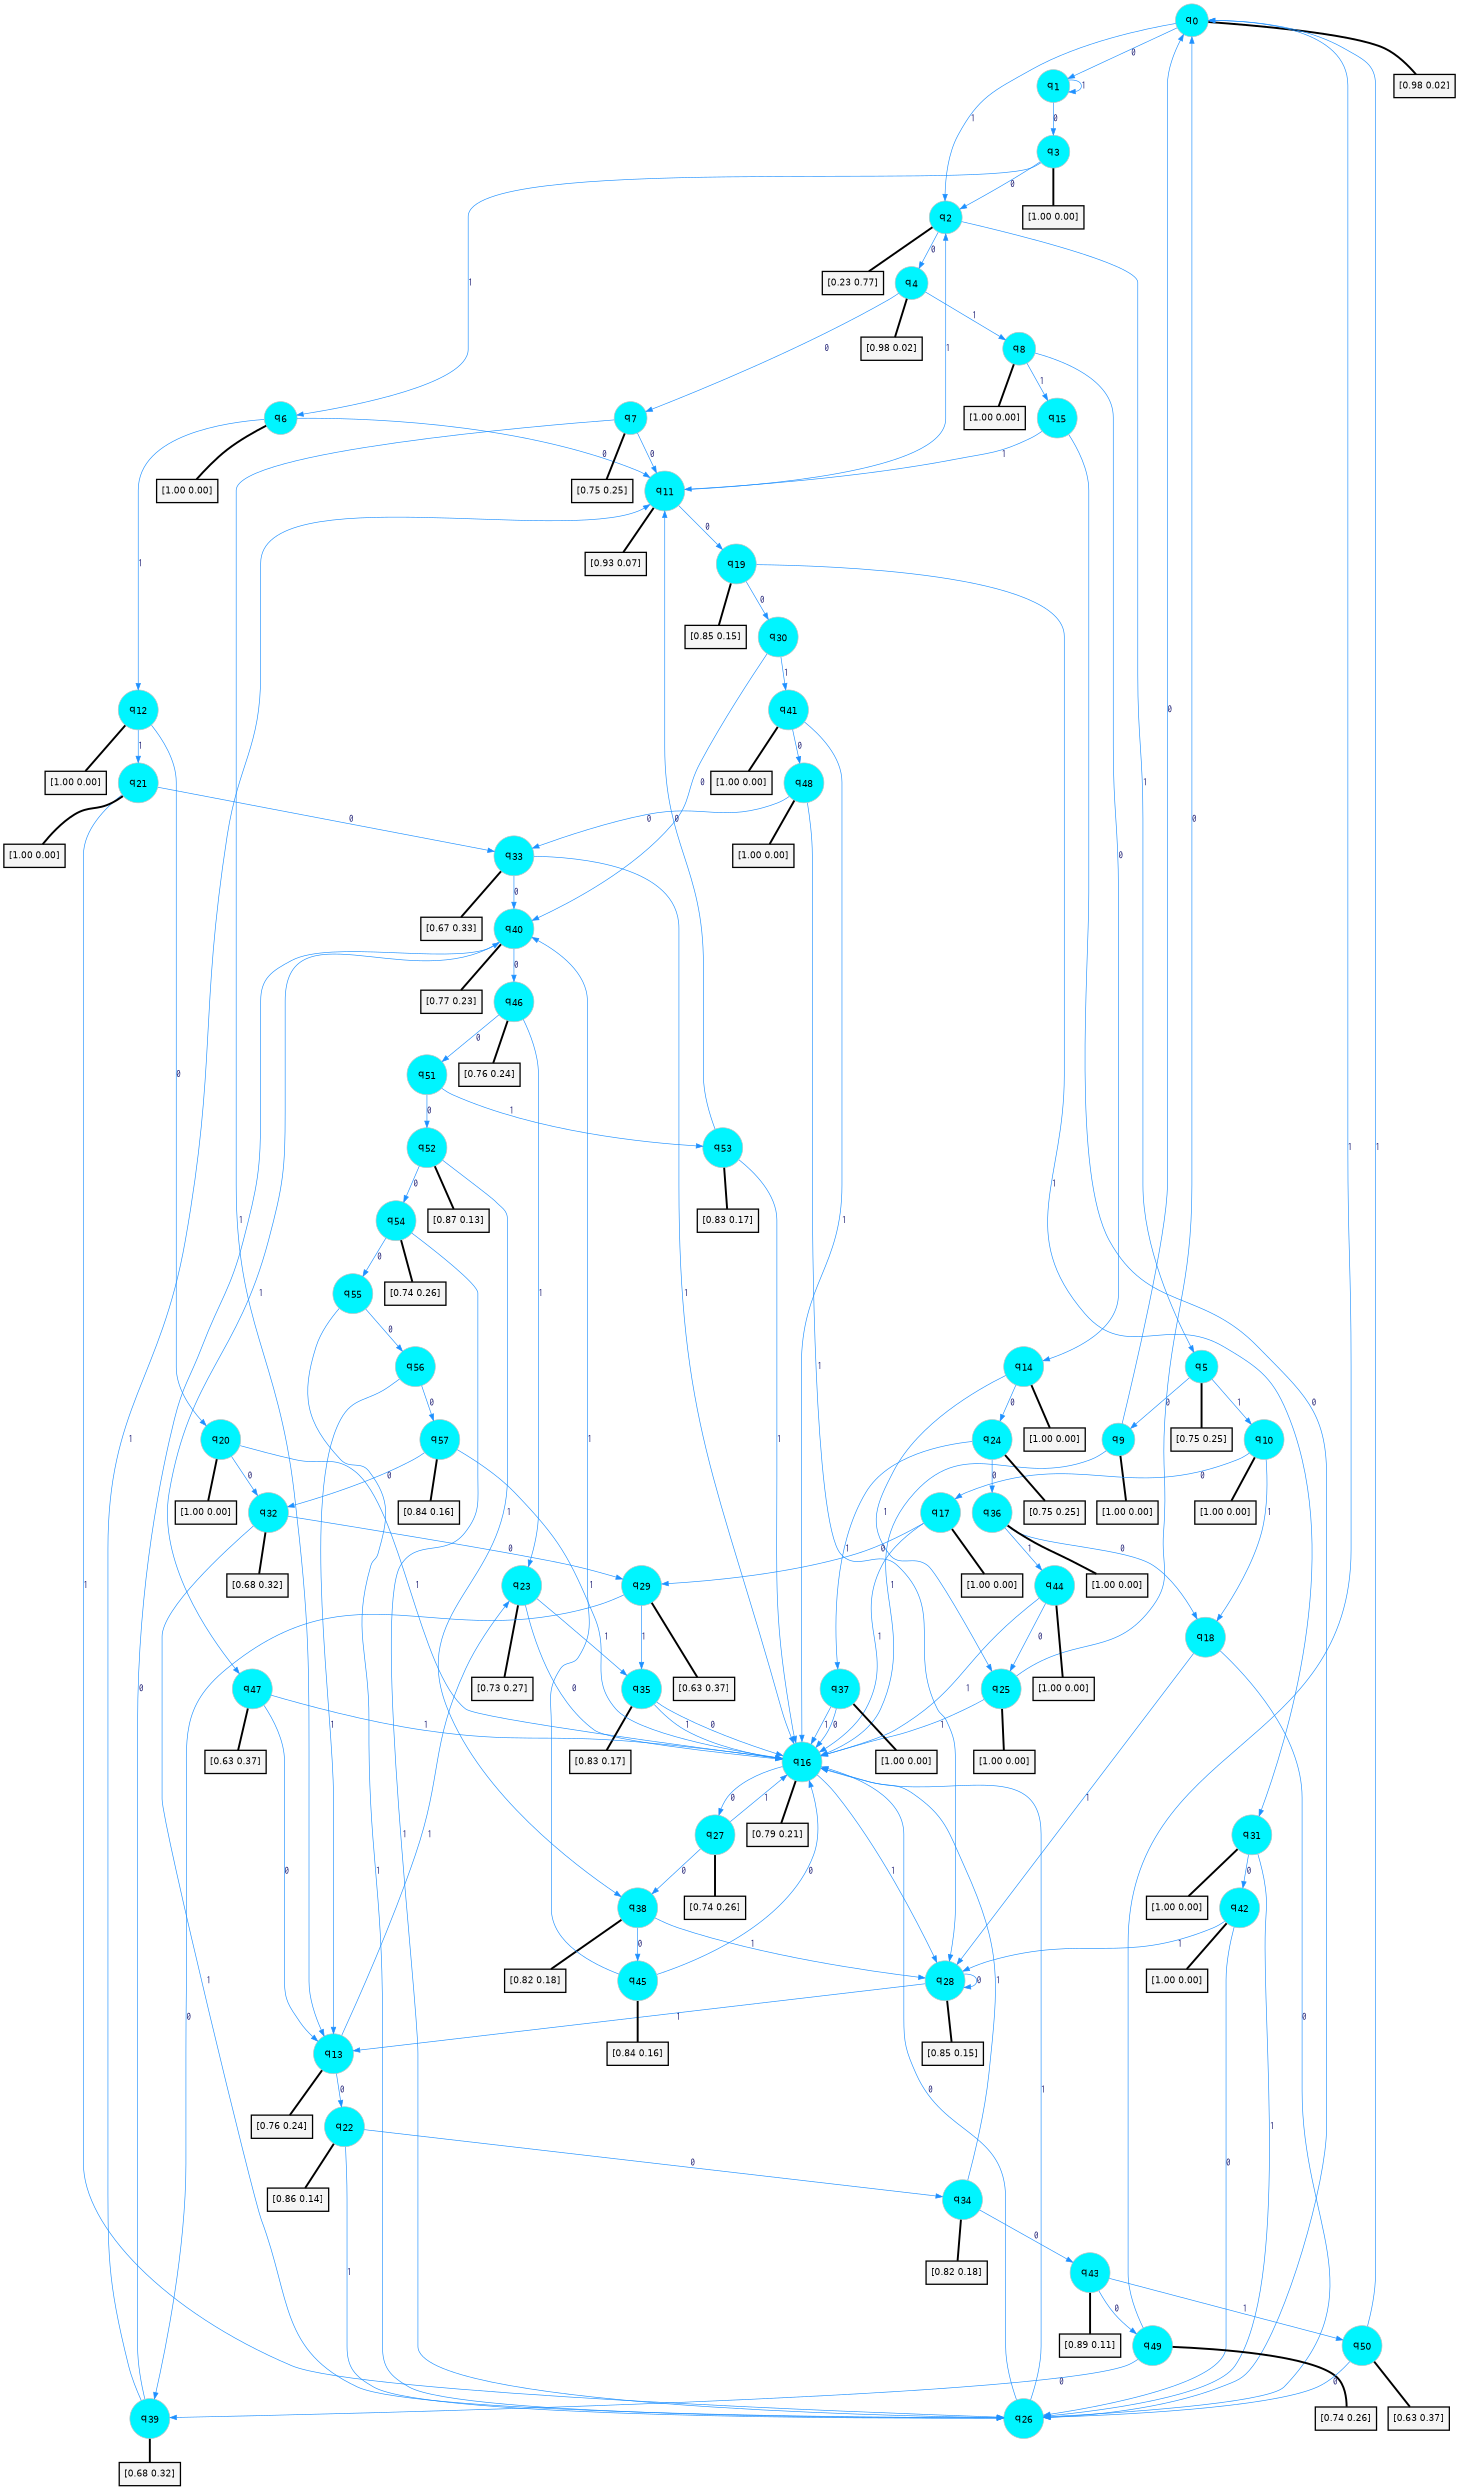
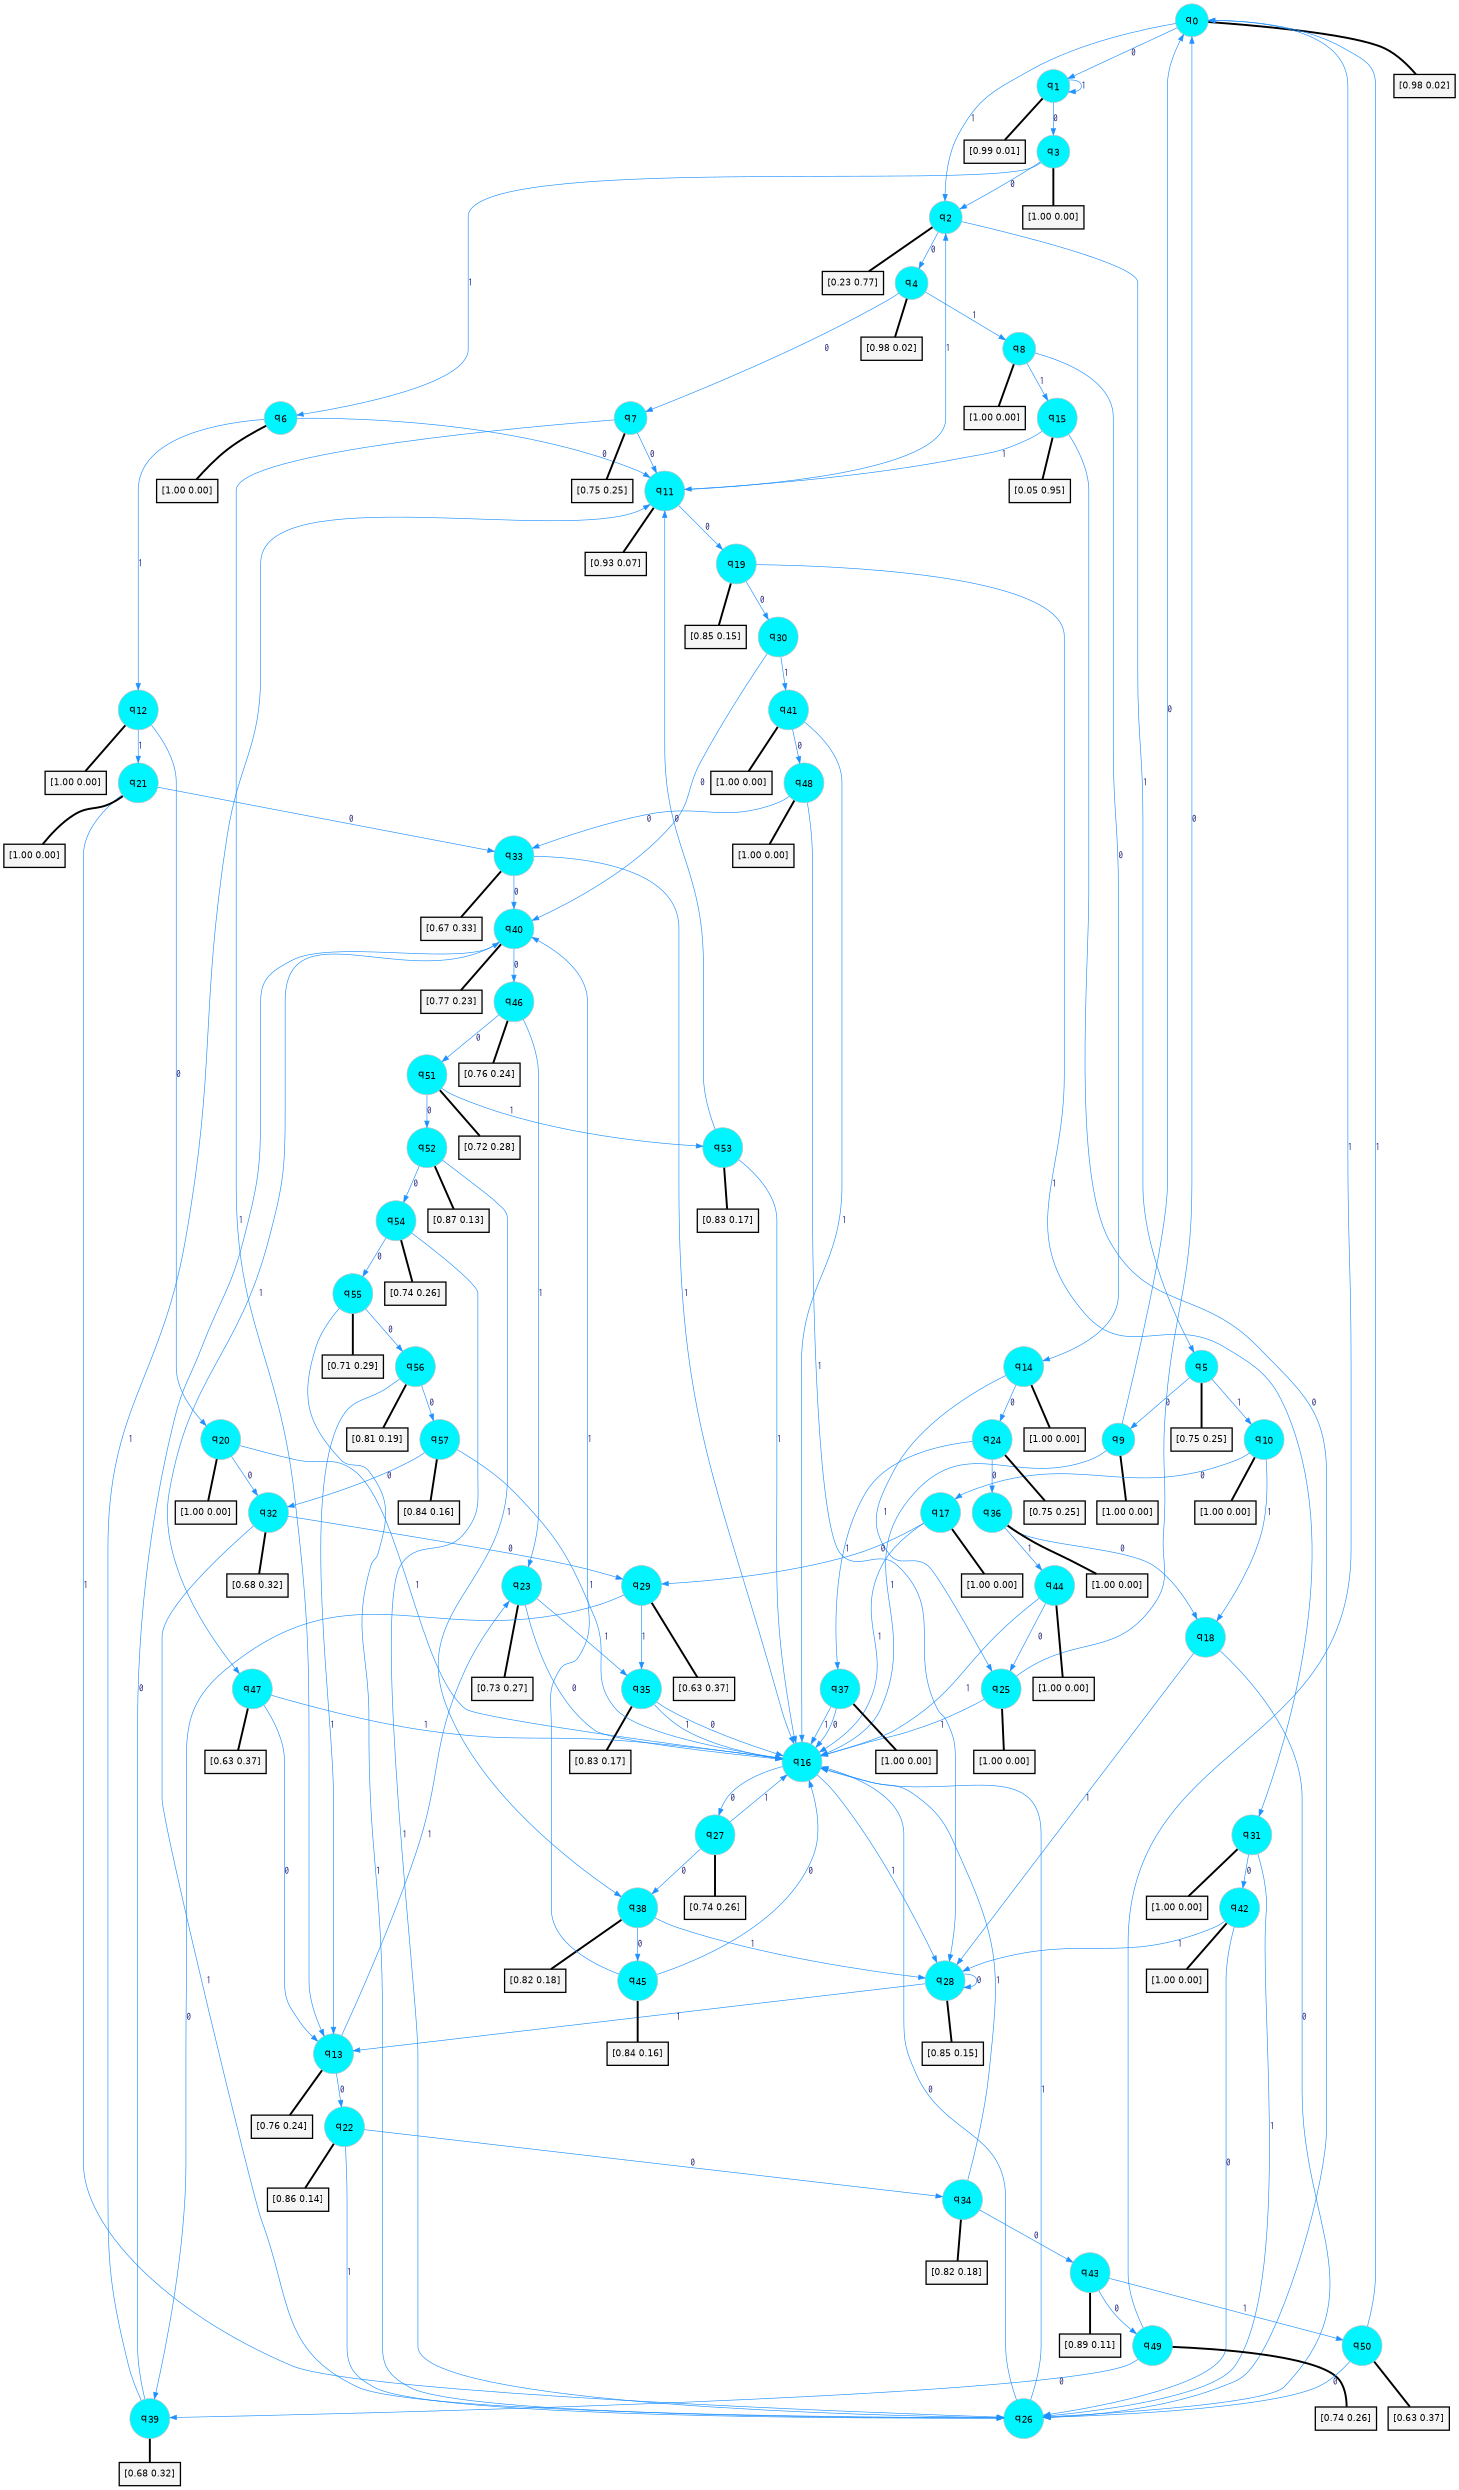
node "[0.99 0.01]": added
node "[0.05 0.95]": added
node "[0.72 0.28]": added
node "[0.71 0.29]": added
node "[0.81 0.19]": added
node "[0.79 0.21]": removed
